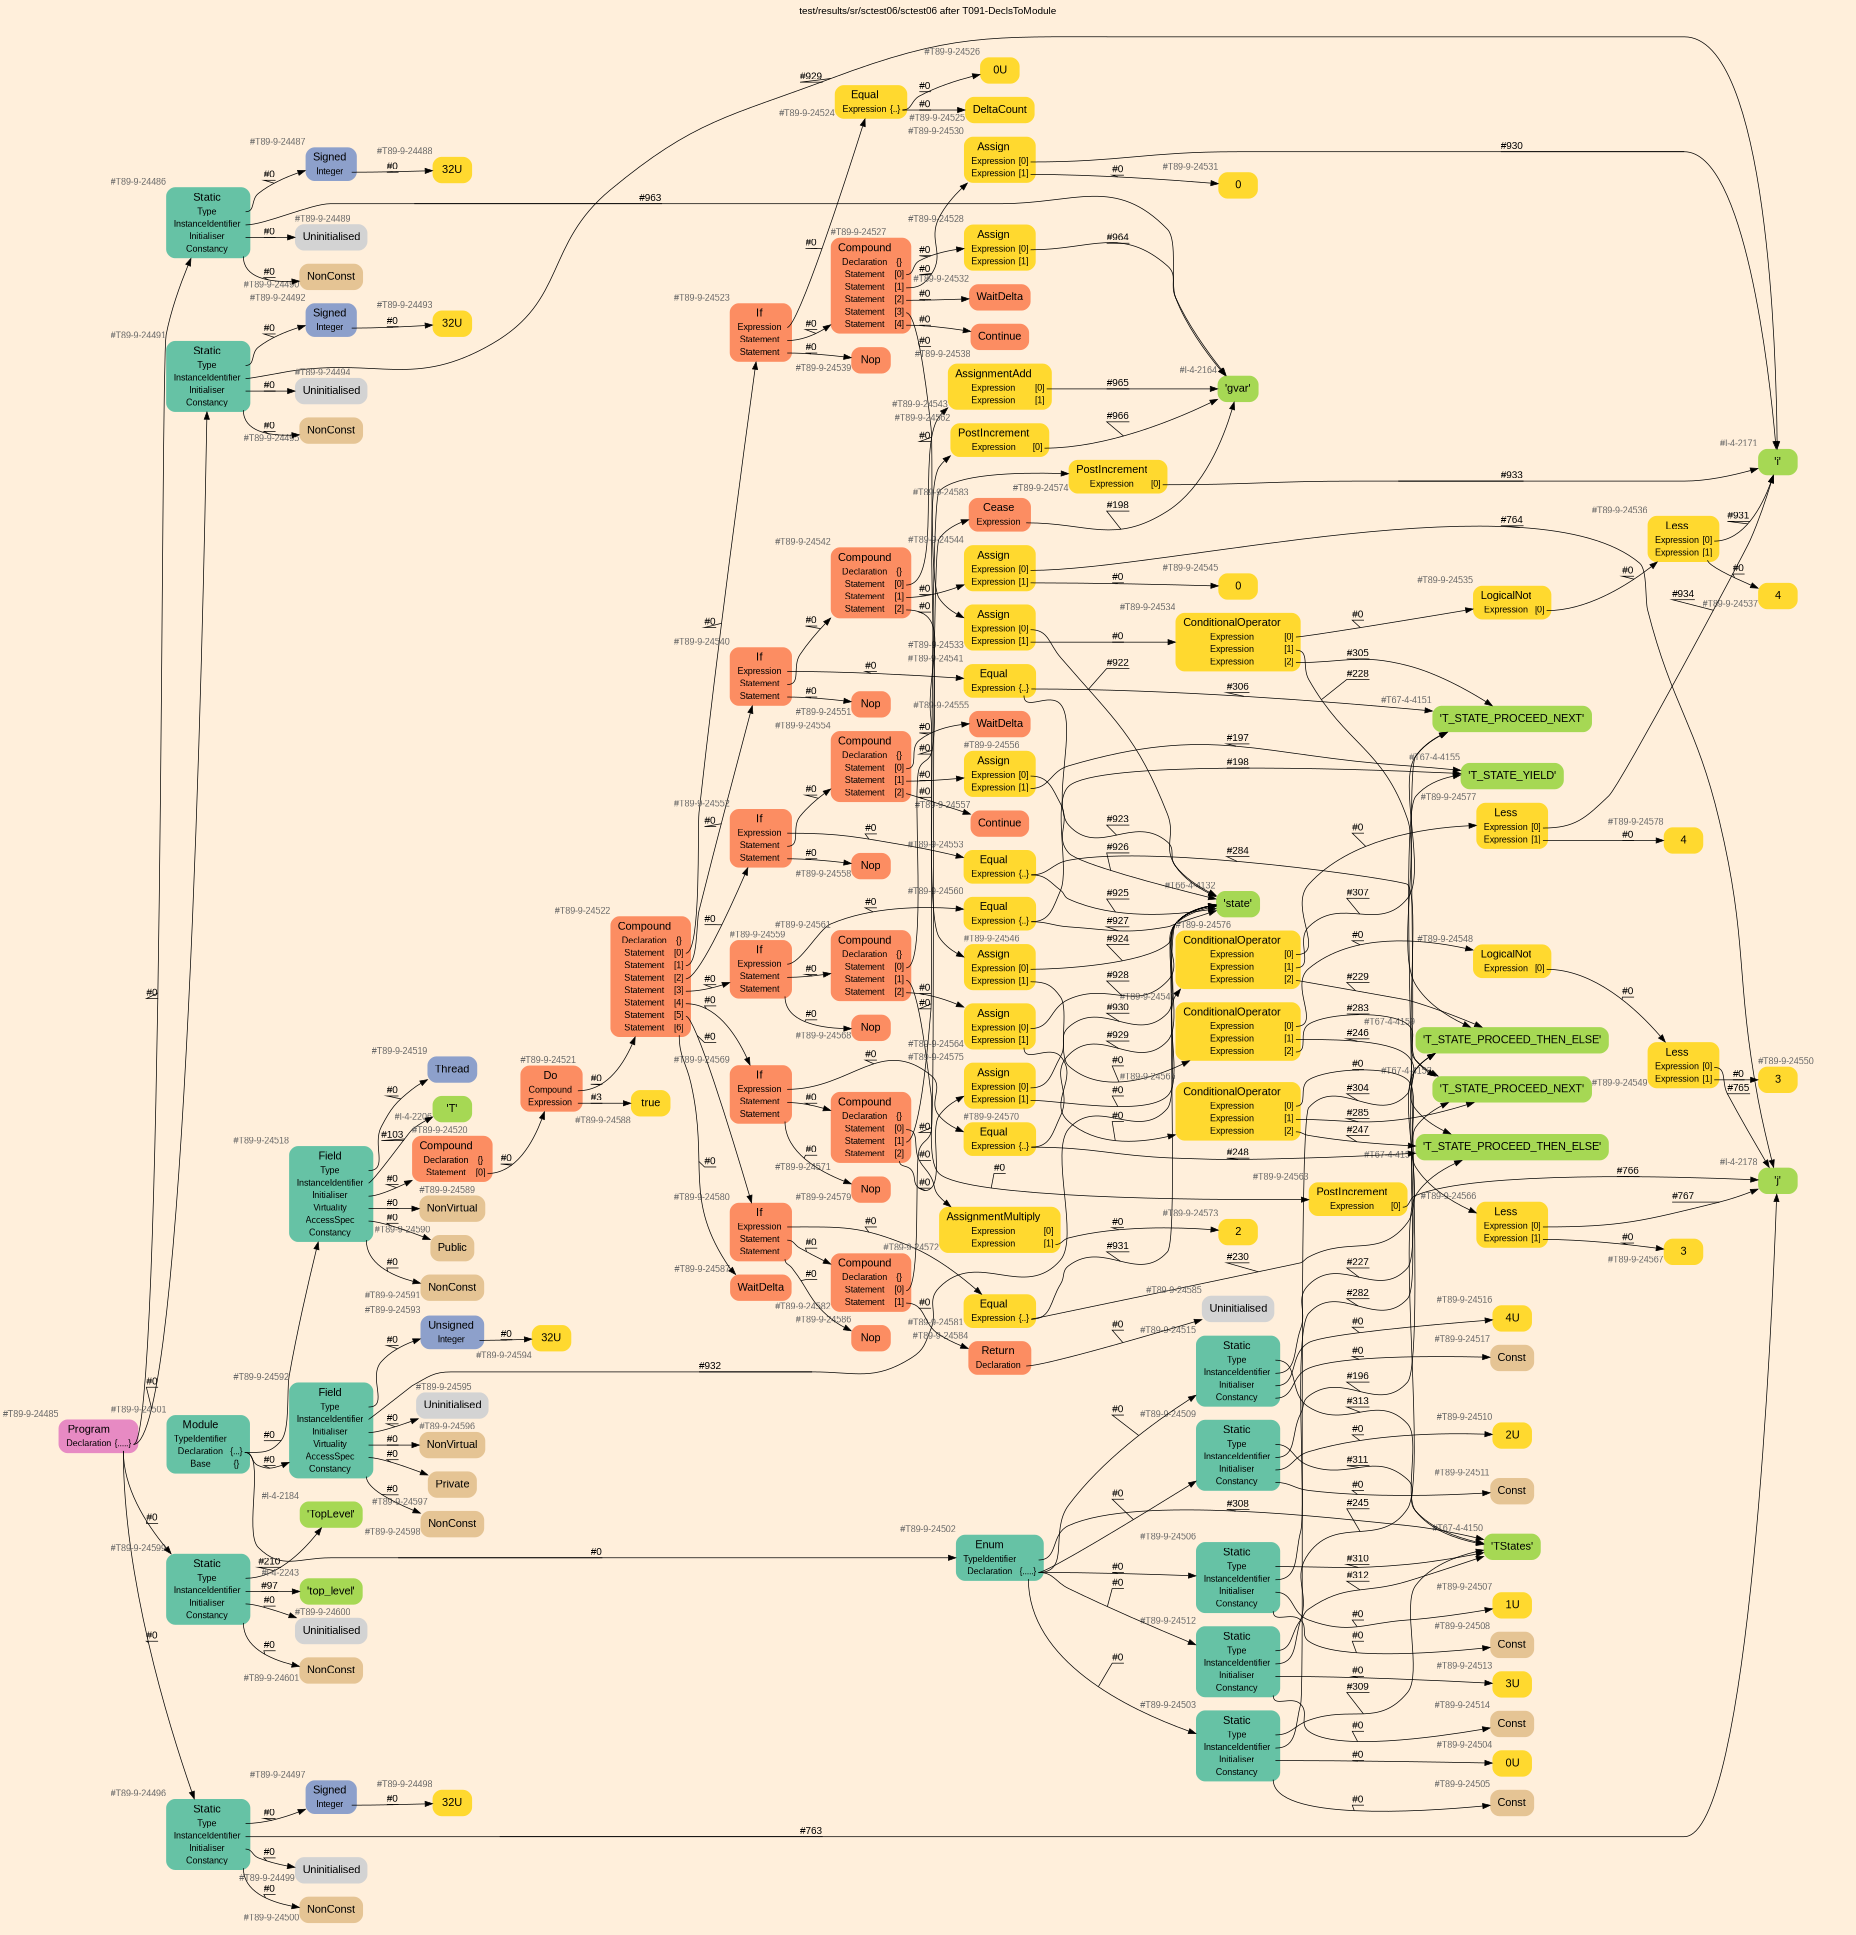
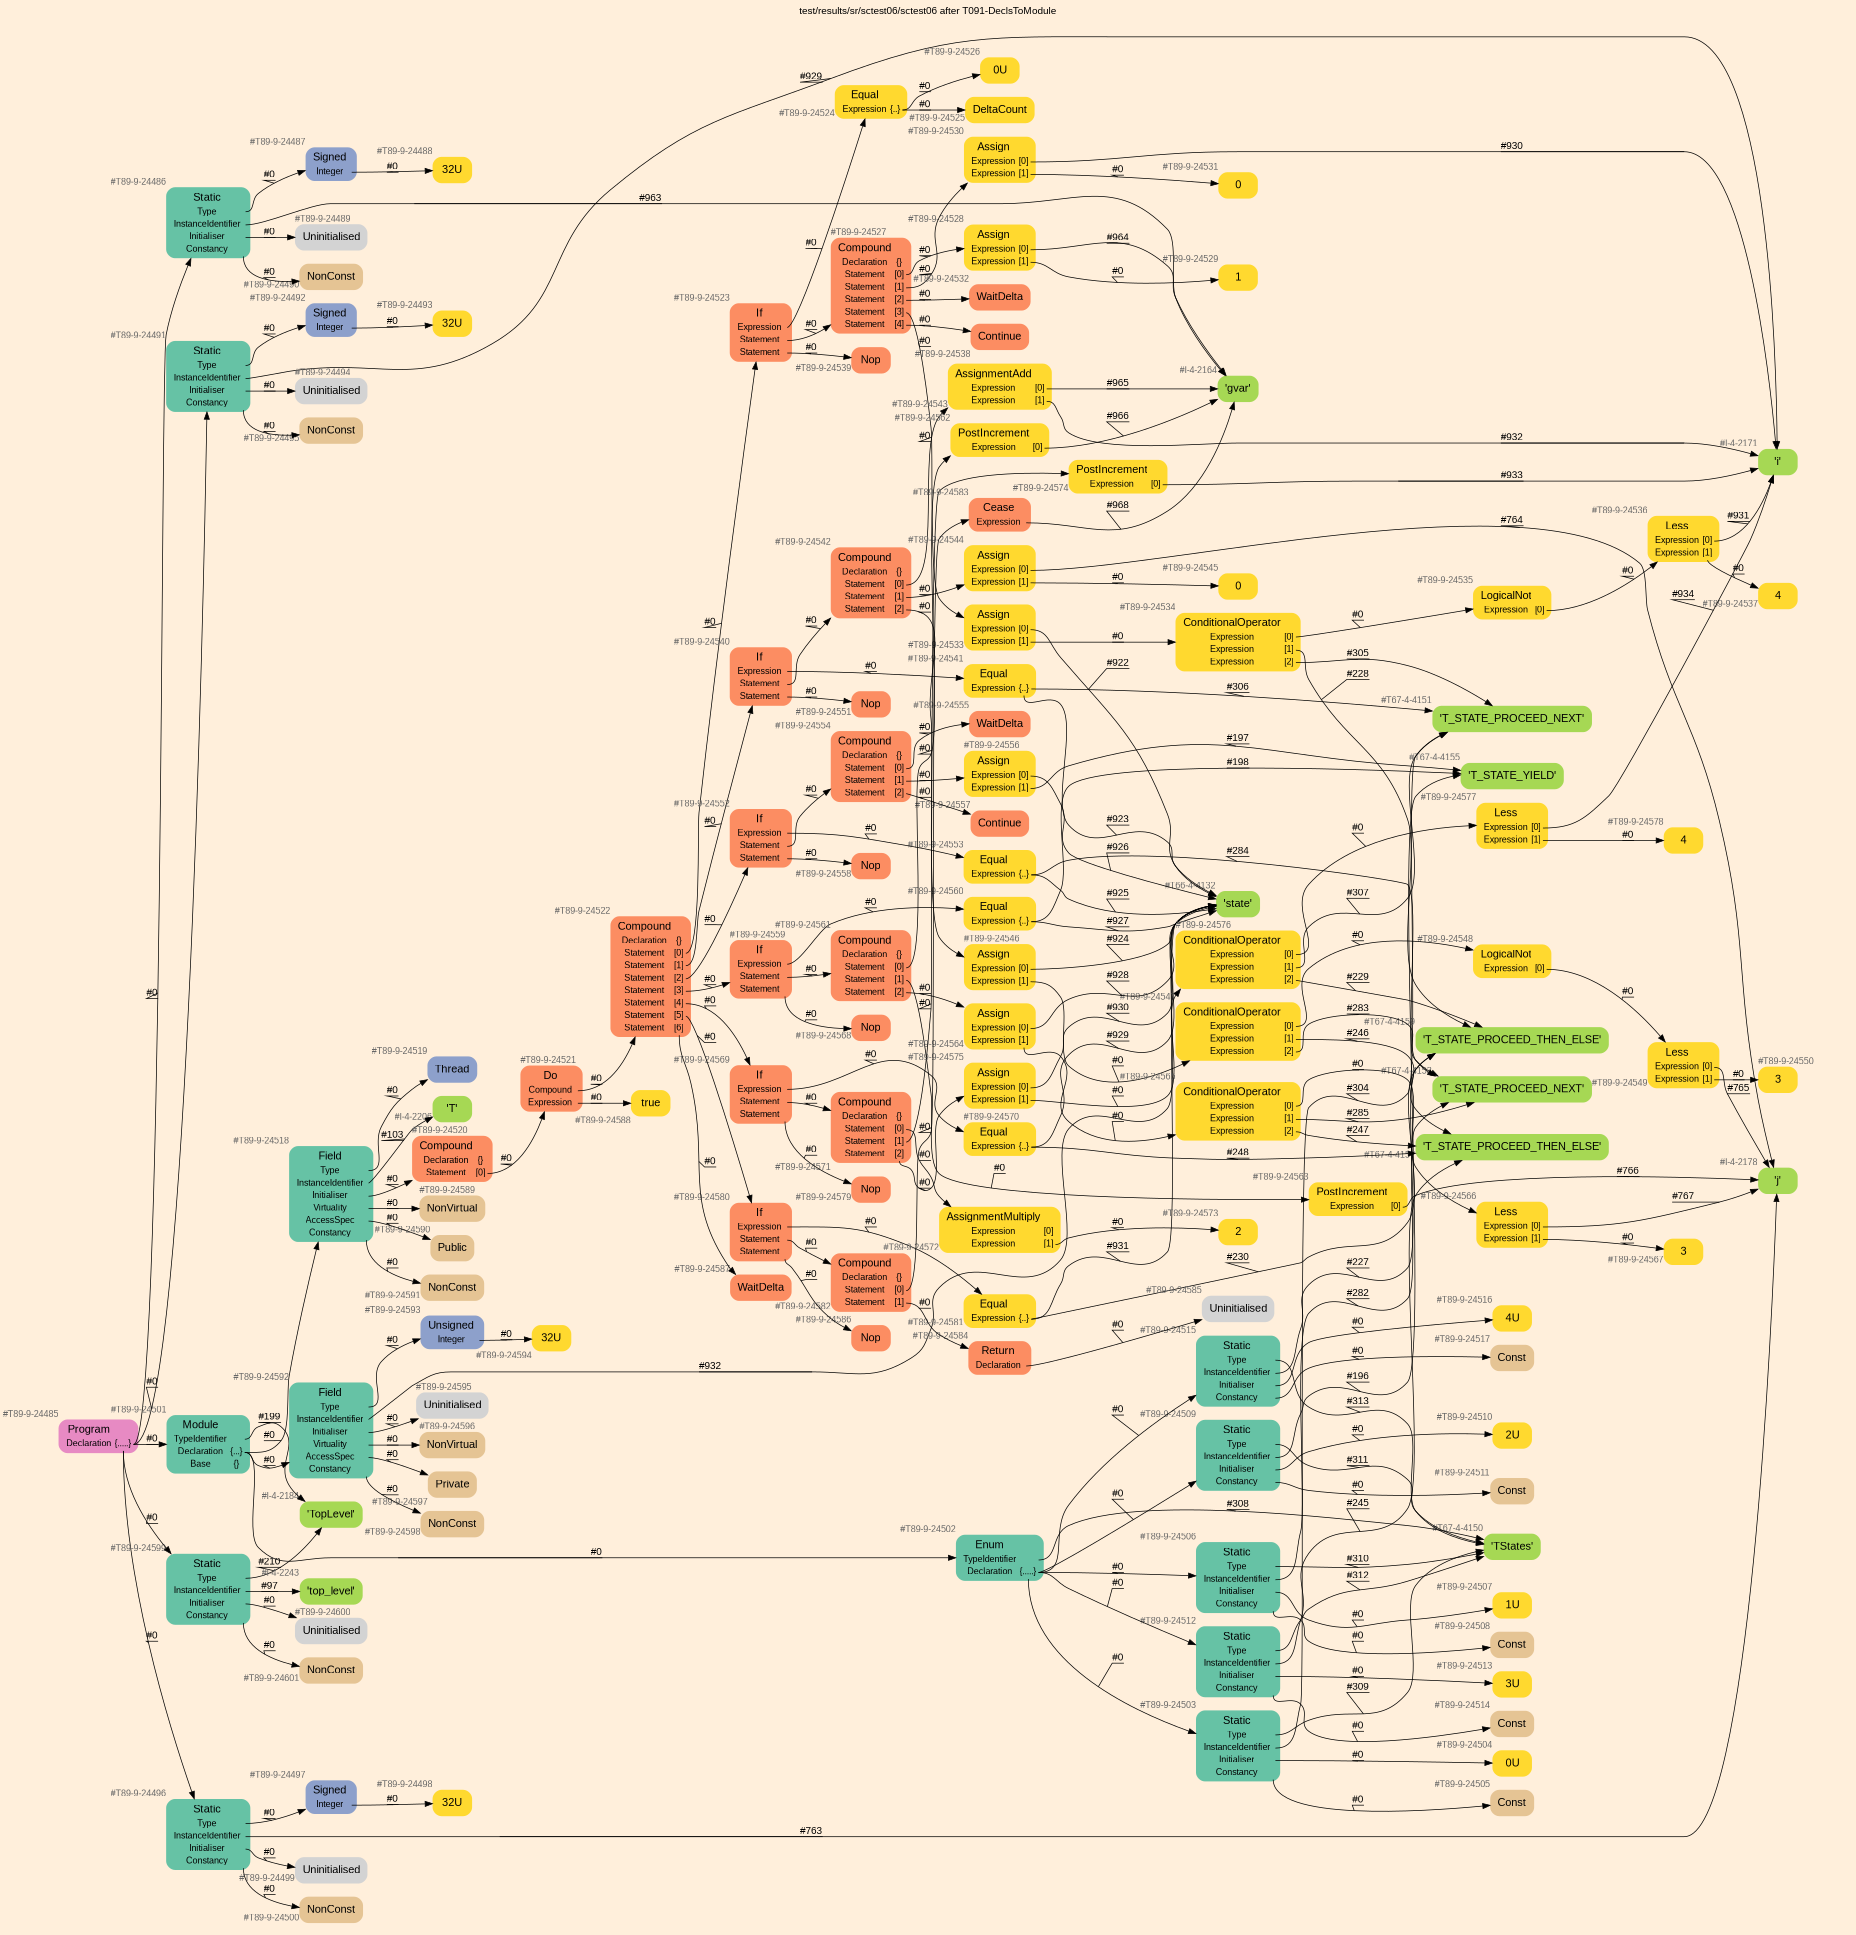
node "1": added
edge "AssignmentAdd" -> "'i'": added, label "#932"
edge "Cease" -> "'gvar'": label "#198" -> "#968"
edge "Do" -> "true": label "#3" -> "#0"
edge "Module" -> "'TopLevel'": added, label "#199"
edge "Program" -> "Module": added, label "#0"
